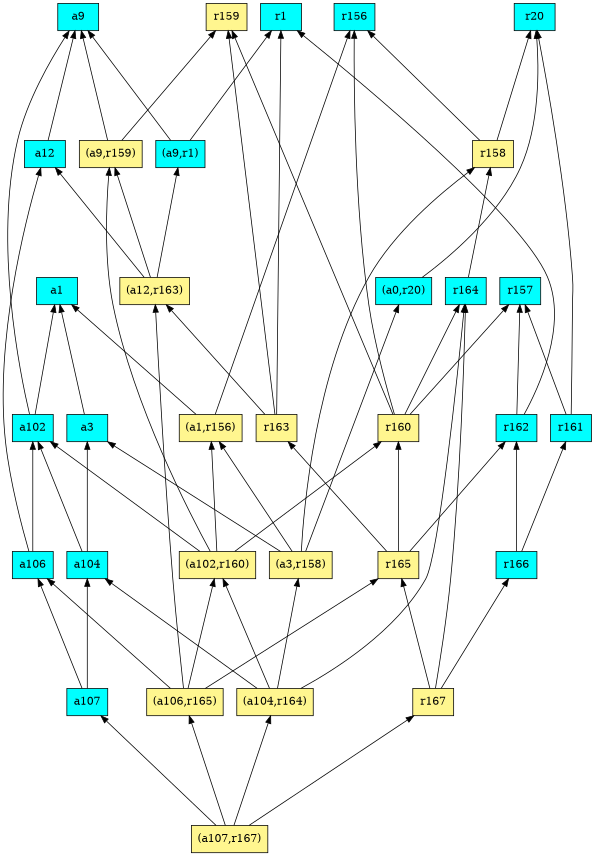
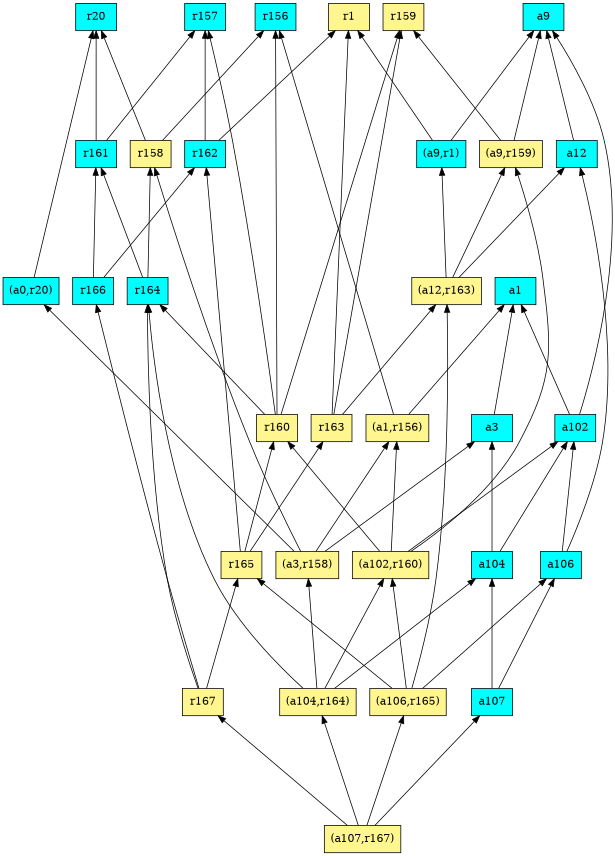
node "r1": fillcolor cyan -> khaki1
edge "r164" -> "r161": added
